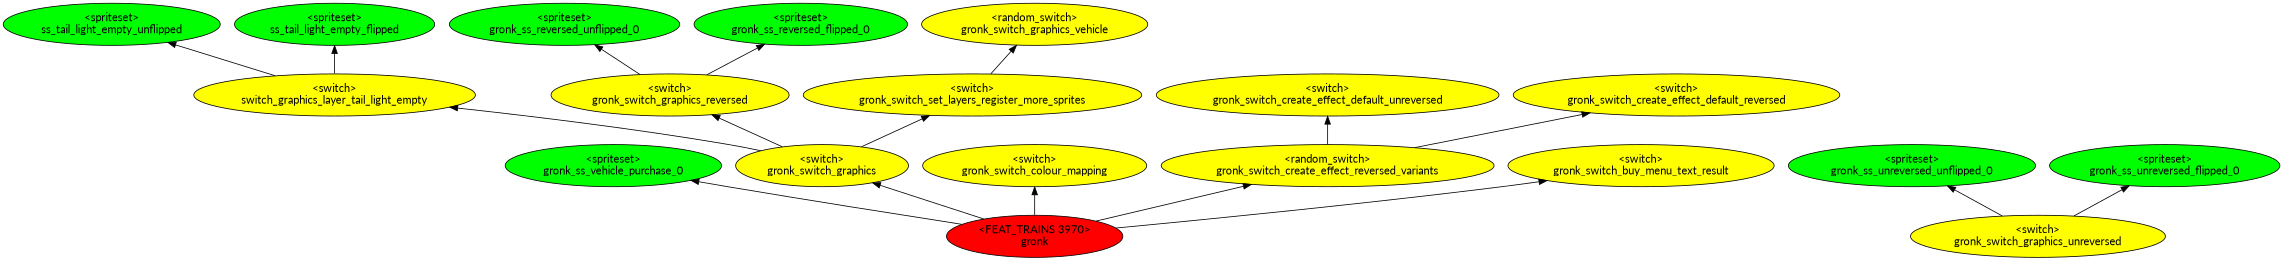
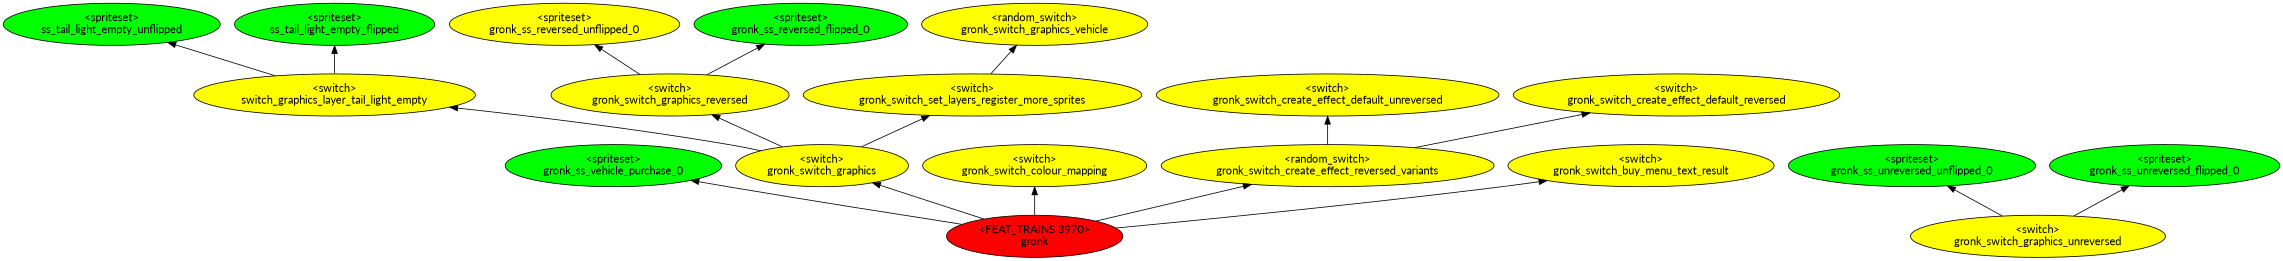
node "<spriteset> gronk_ss_reversed_unflipped_0": fillcolor green -> yellow
